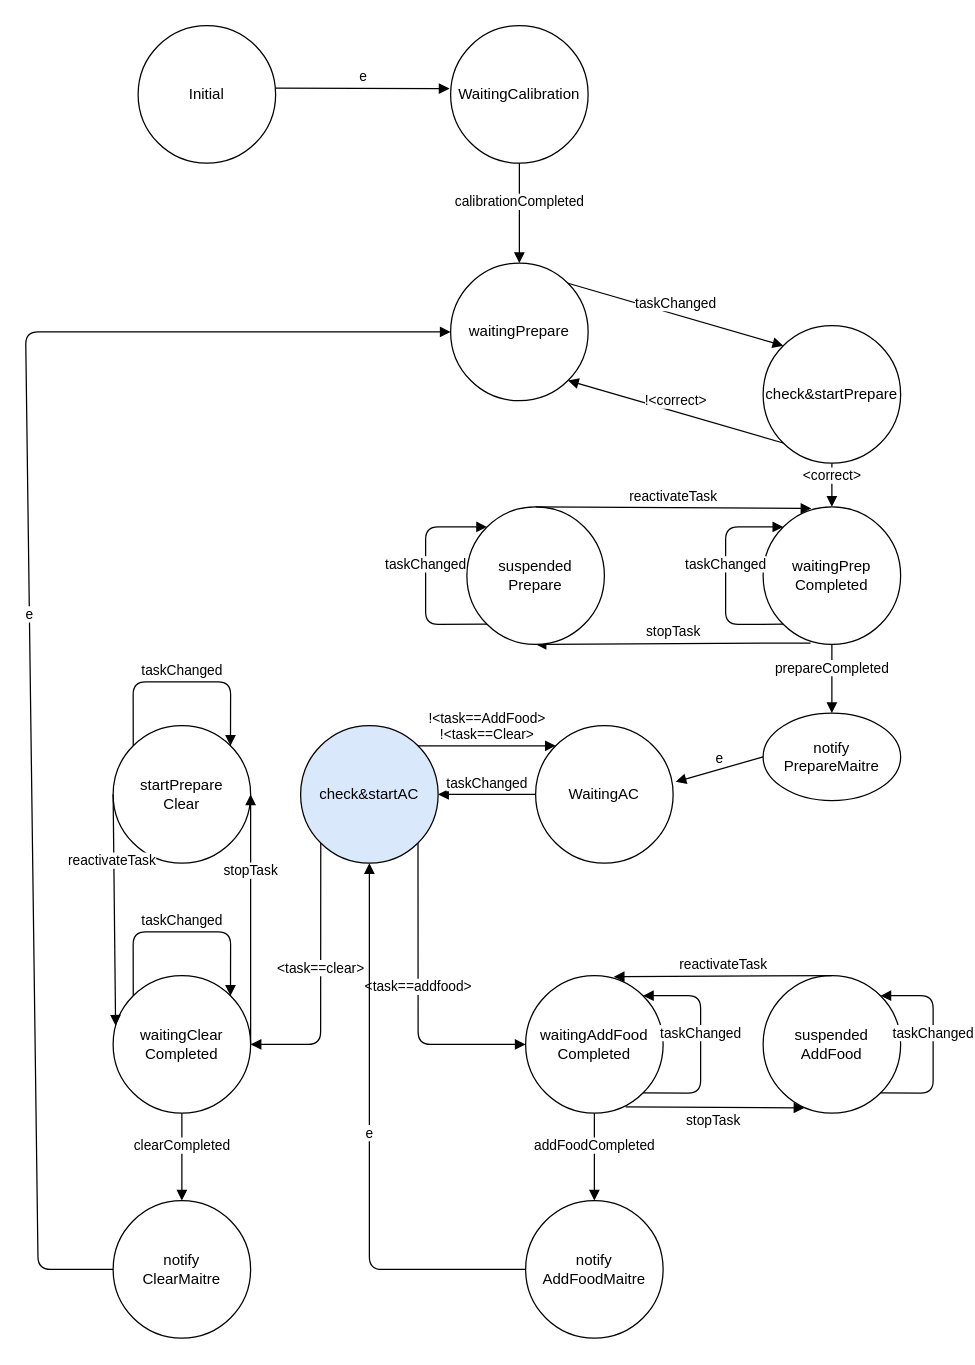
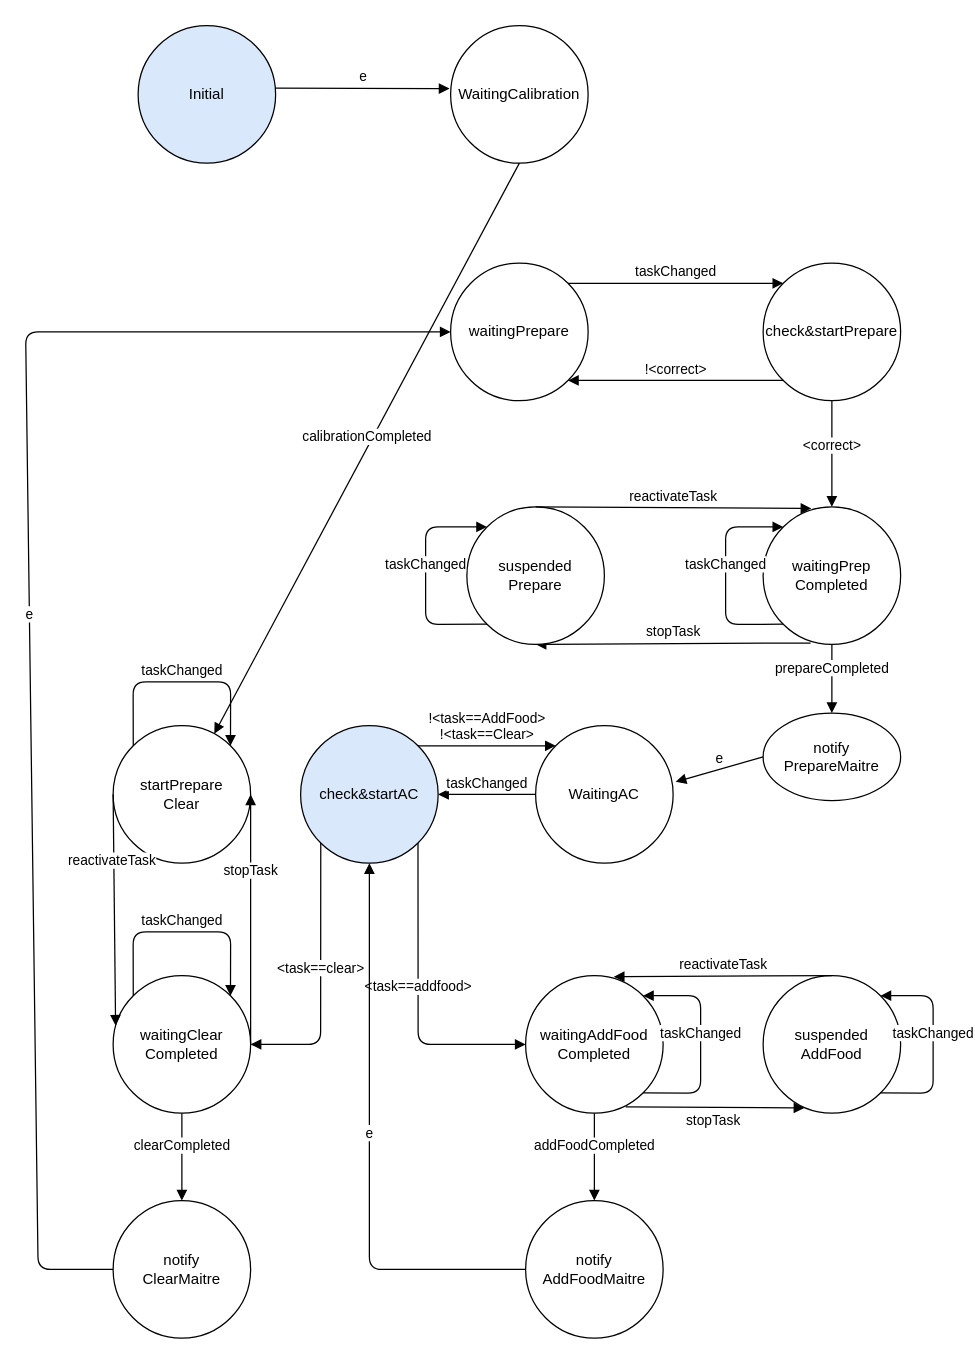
node "Initial": fillcolor #ffffff -> #dae8fc
edge "WaitingCalibration" -> "waitingPrepare": now "WaitingCalibration" -> "startPrepare Clear"
node "check&startPrepare": moved (832, 394) -> (832, 332)
